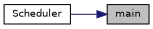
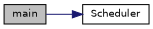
edge "Scheduler" -> "main": reversed
